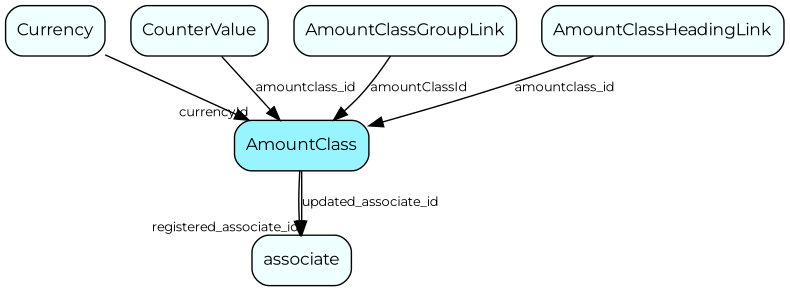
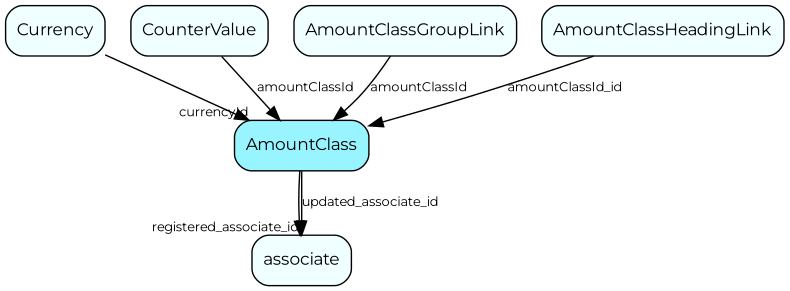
edge "CounterValue" -> "AmountClass": label "amountclass_id" -> "amountClassId"
edge "AmountClassHeadingLink" -> "AmountClass": label "amountclass_id" -> "amountClassId_id"
